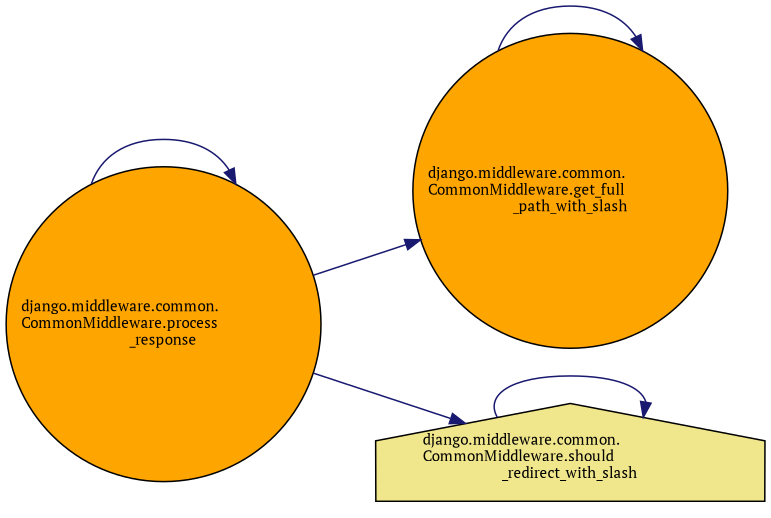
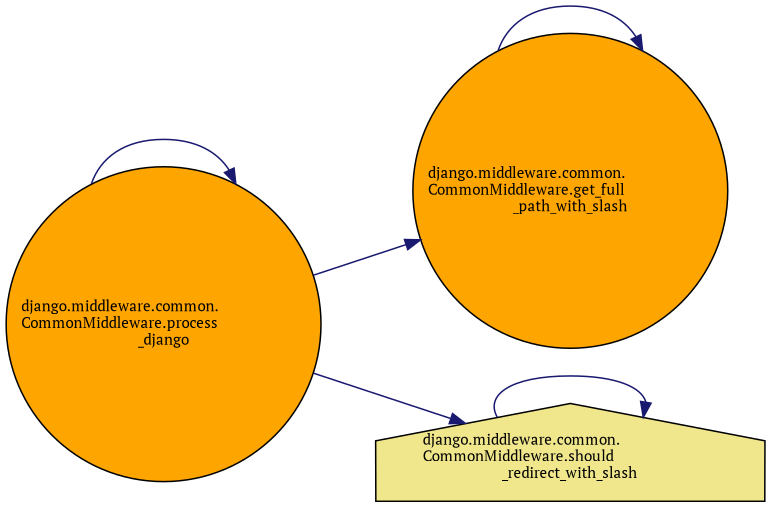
node "django.middleware.common. CommonMiddleware.process _response": label "django.middleware.common. CommonMiddleware.process _response" -> "django.middleware.common. CommonMiddleware.process _django"
